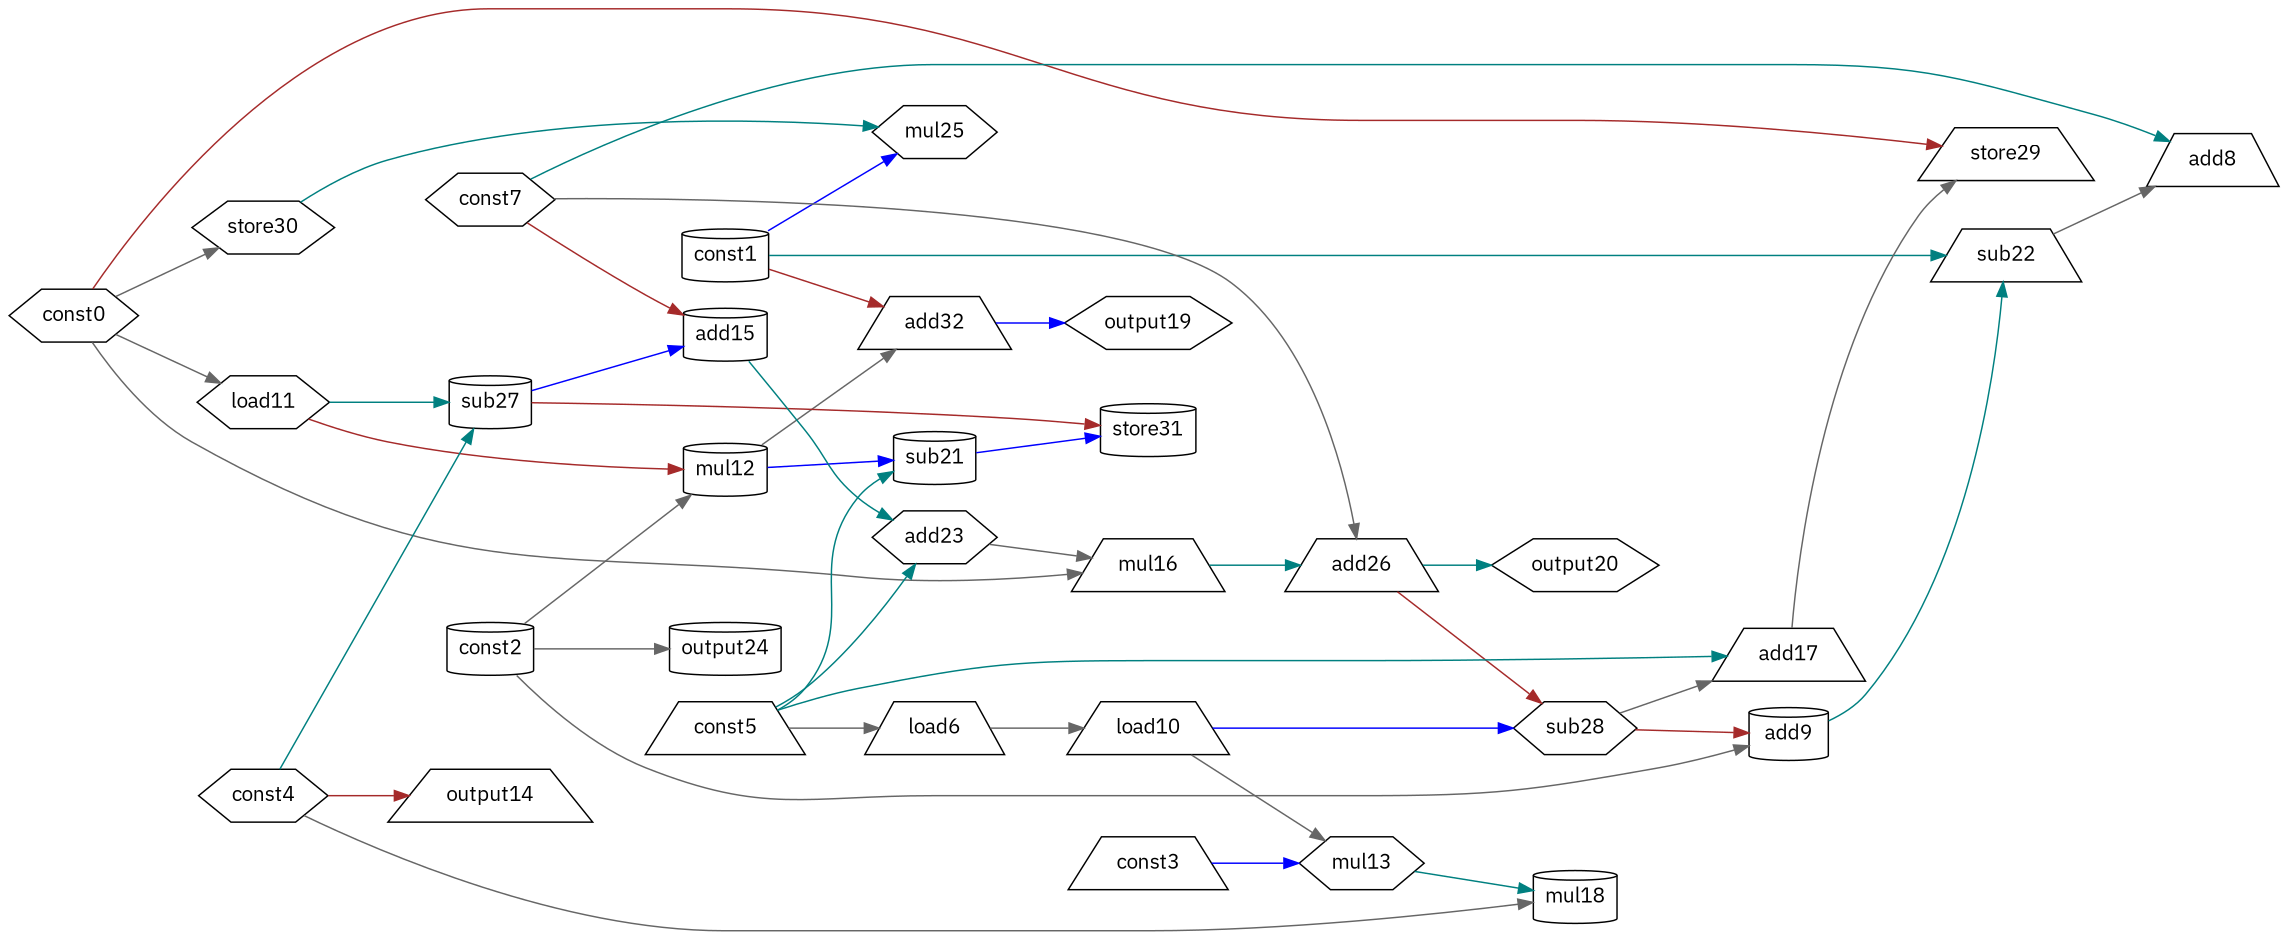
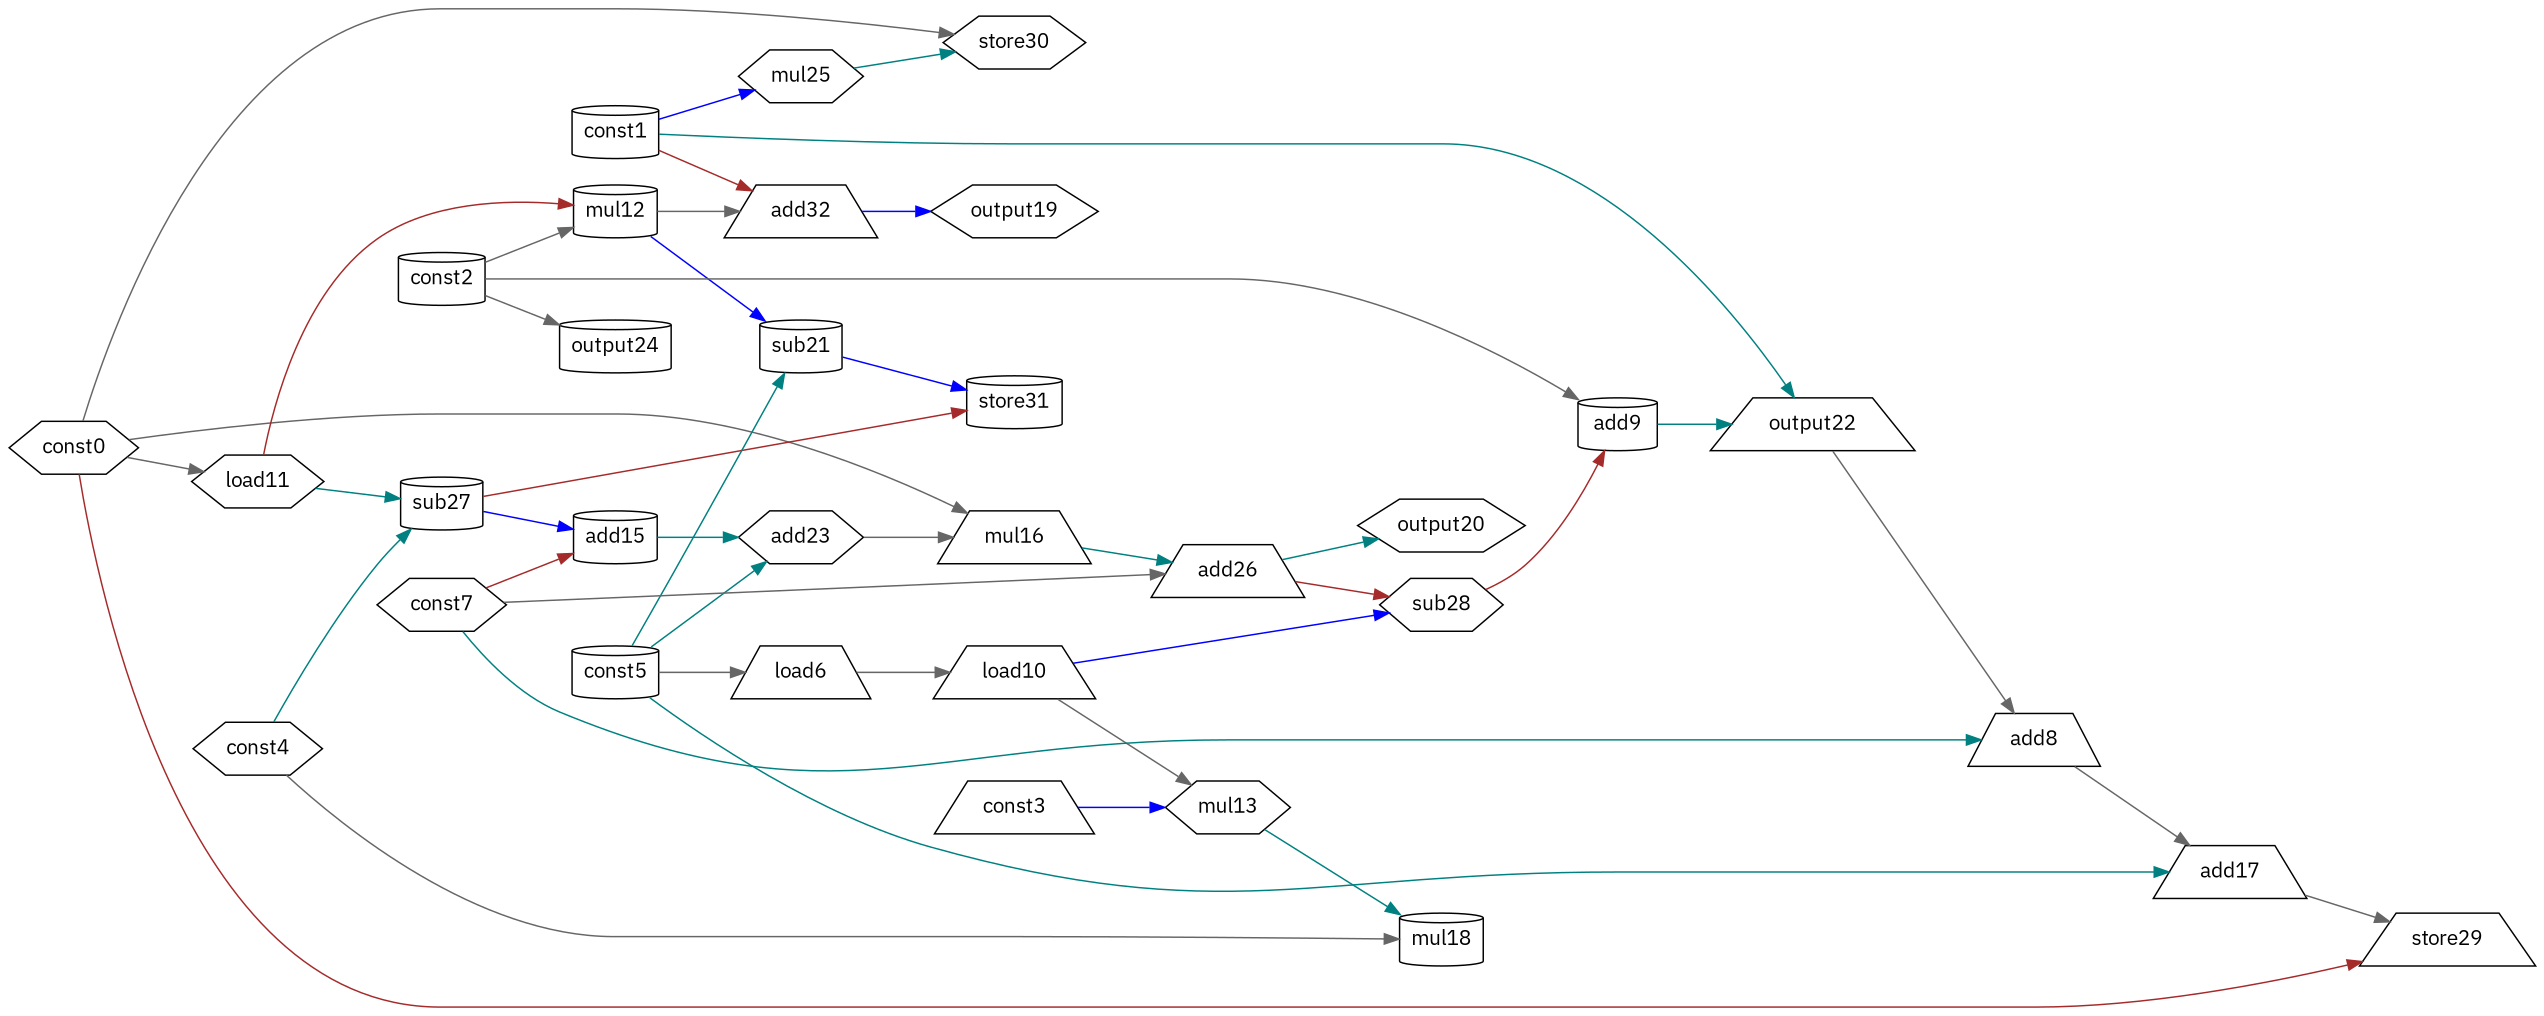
edge "store30" -> "mul25": reversed
node "sub22": label "sub22" -> "output22"
edge "sub28" -> "add17": now "add8" -> "add17"
node "const5": shape trapezium -> cylinder
node "output14": removed
